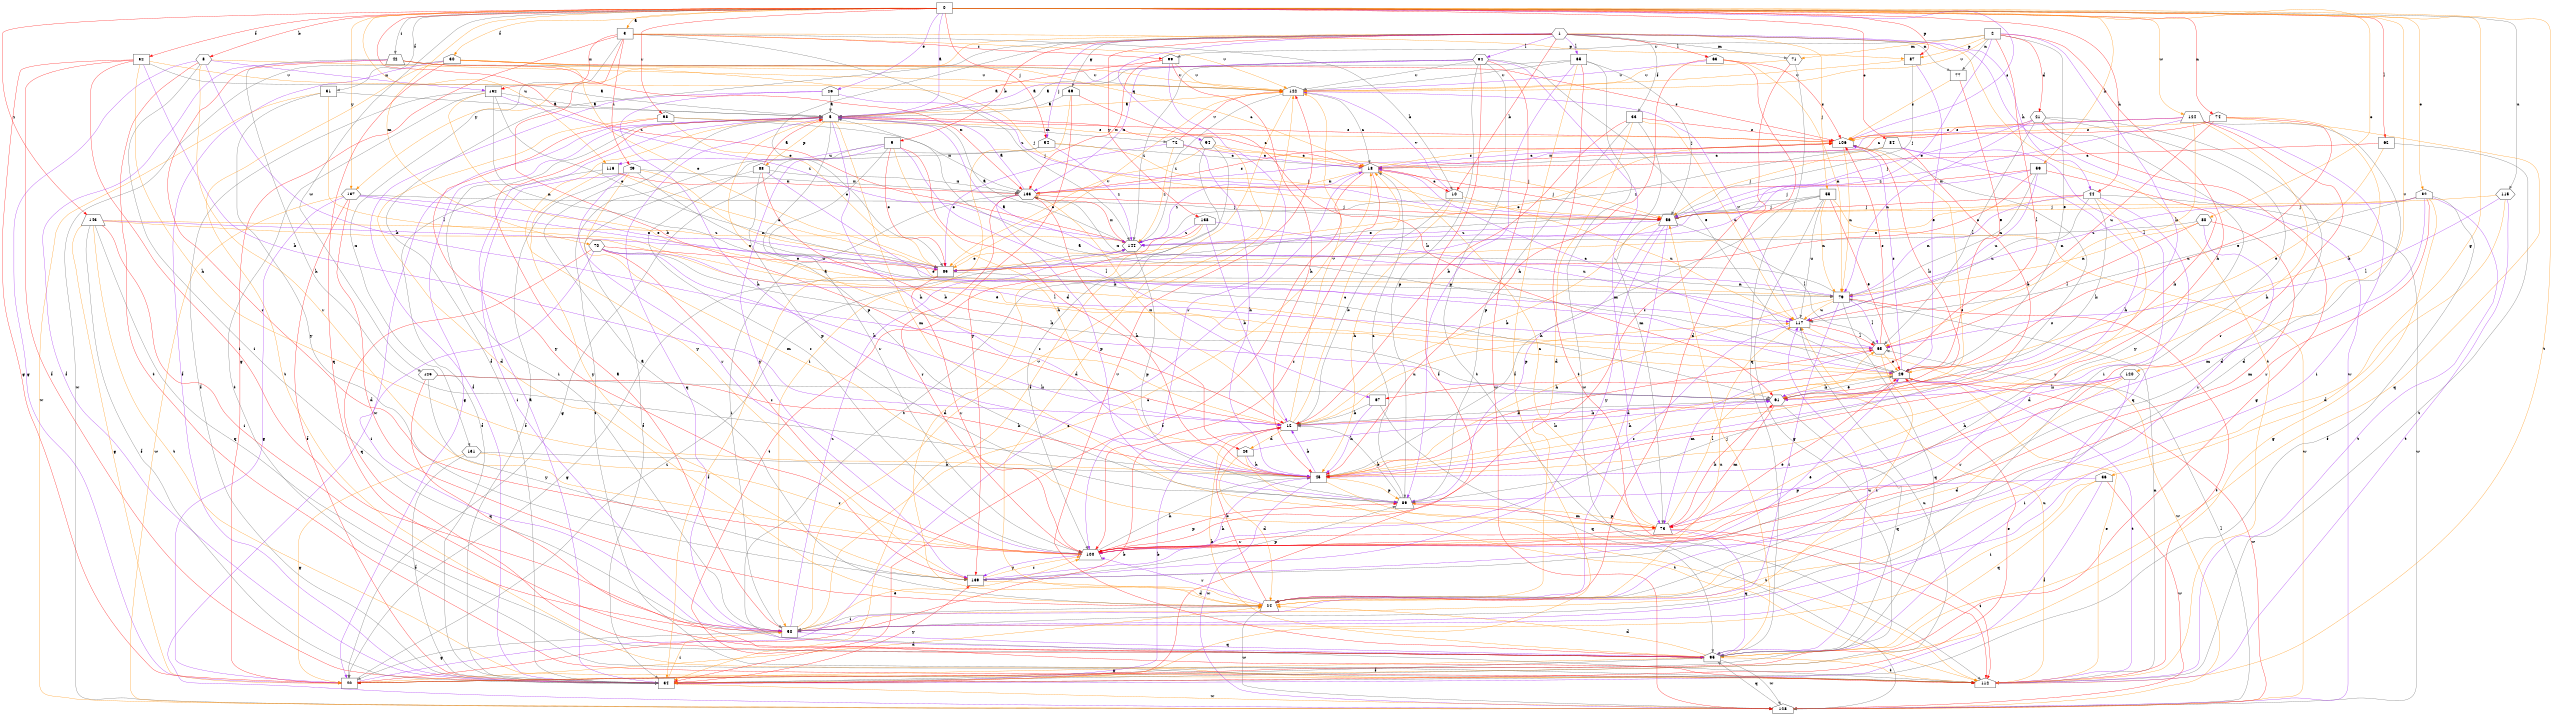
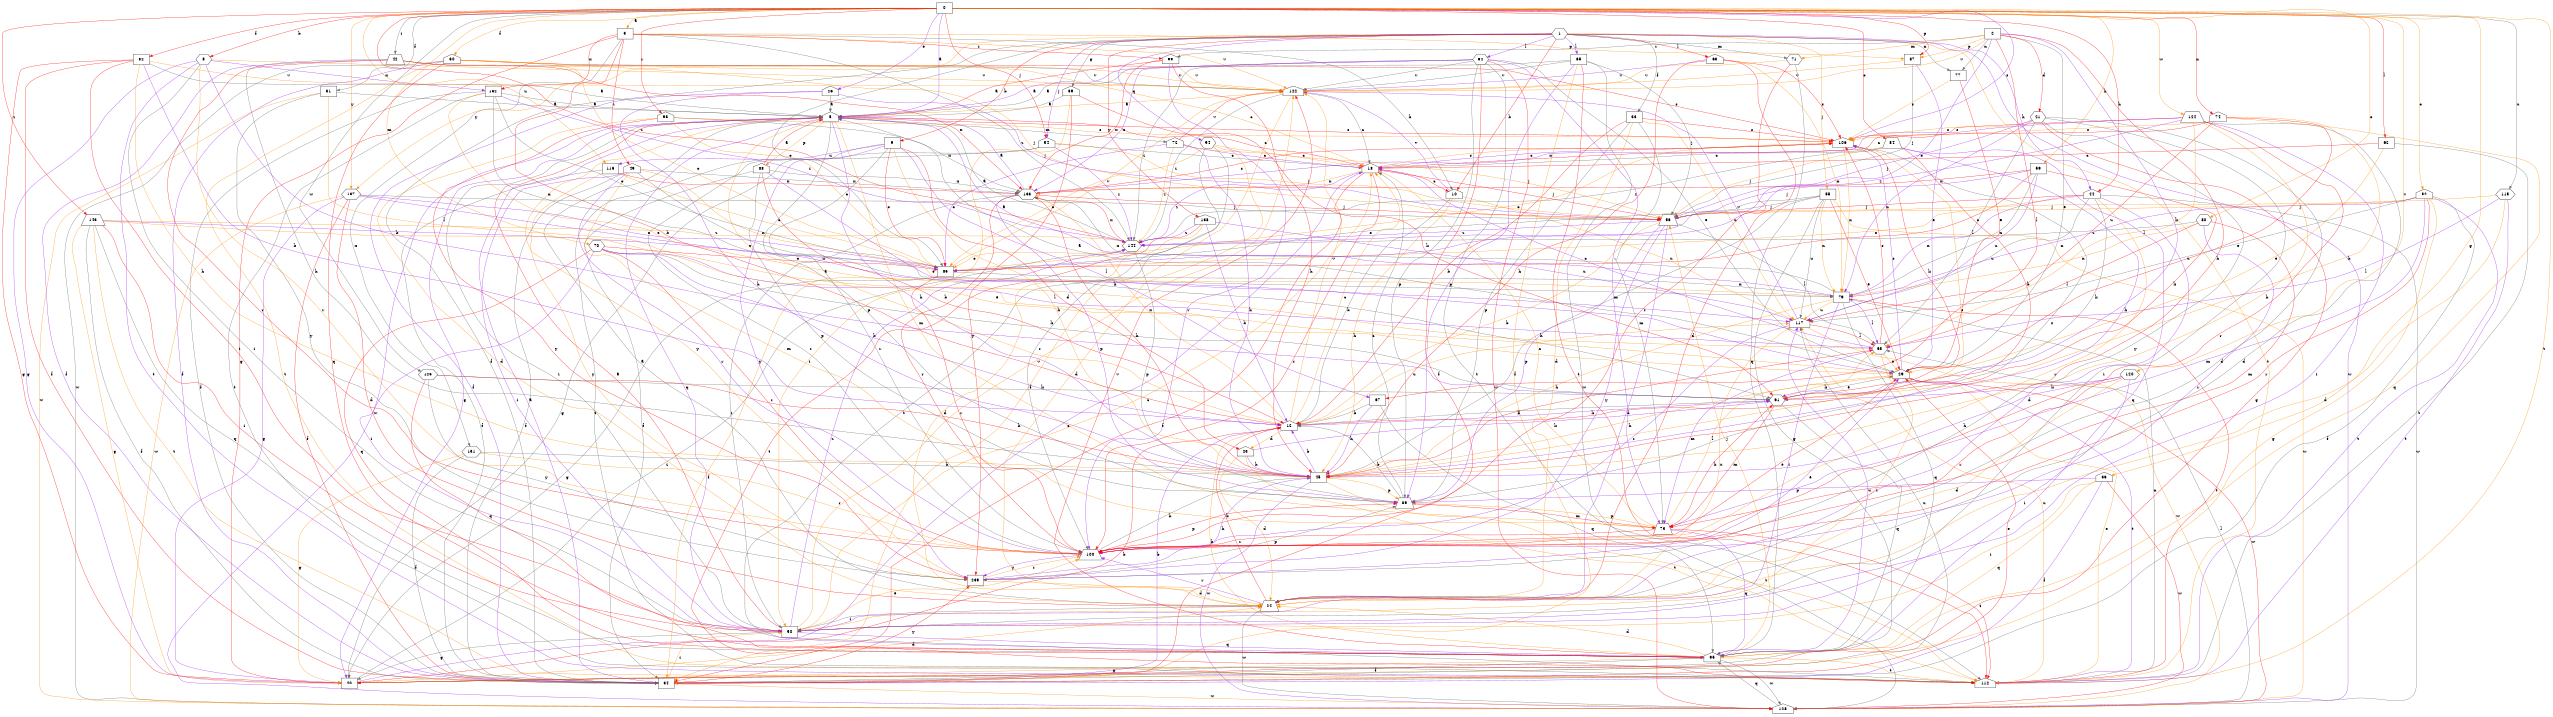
node "139": label "139" -> "239"
edge "8" -> "112": color red -> purple
